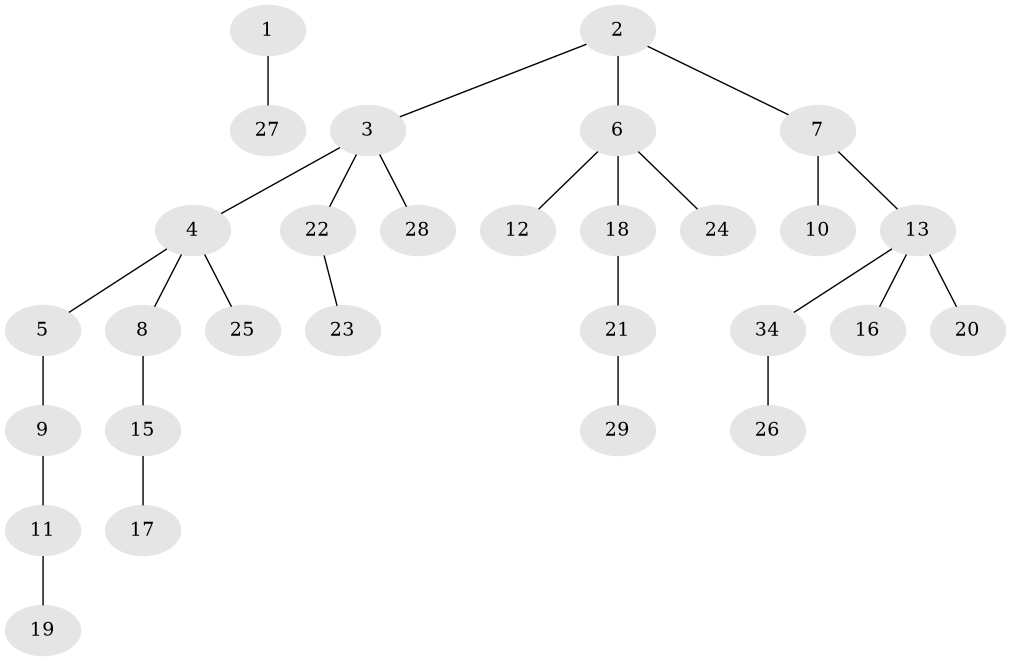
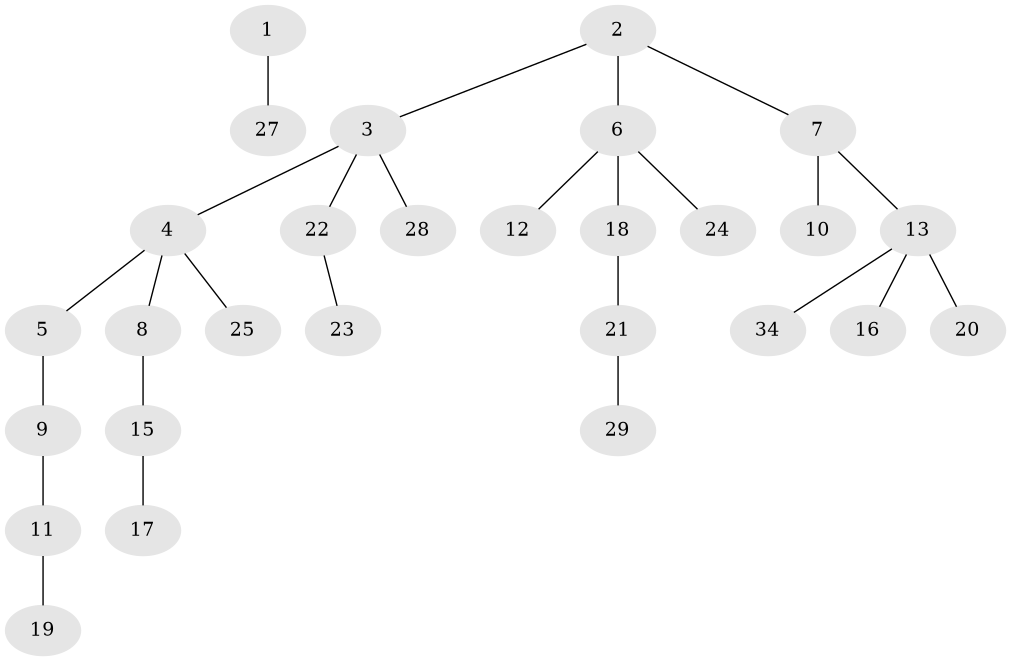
node "26": removed
